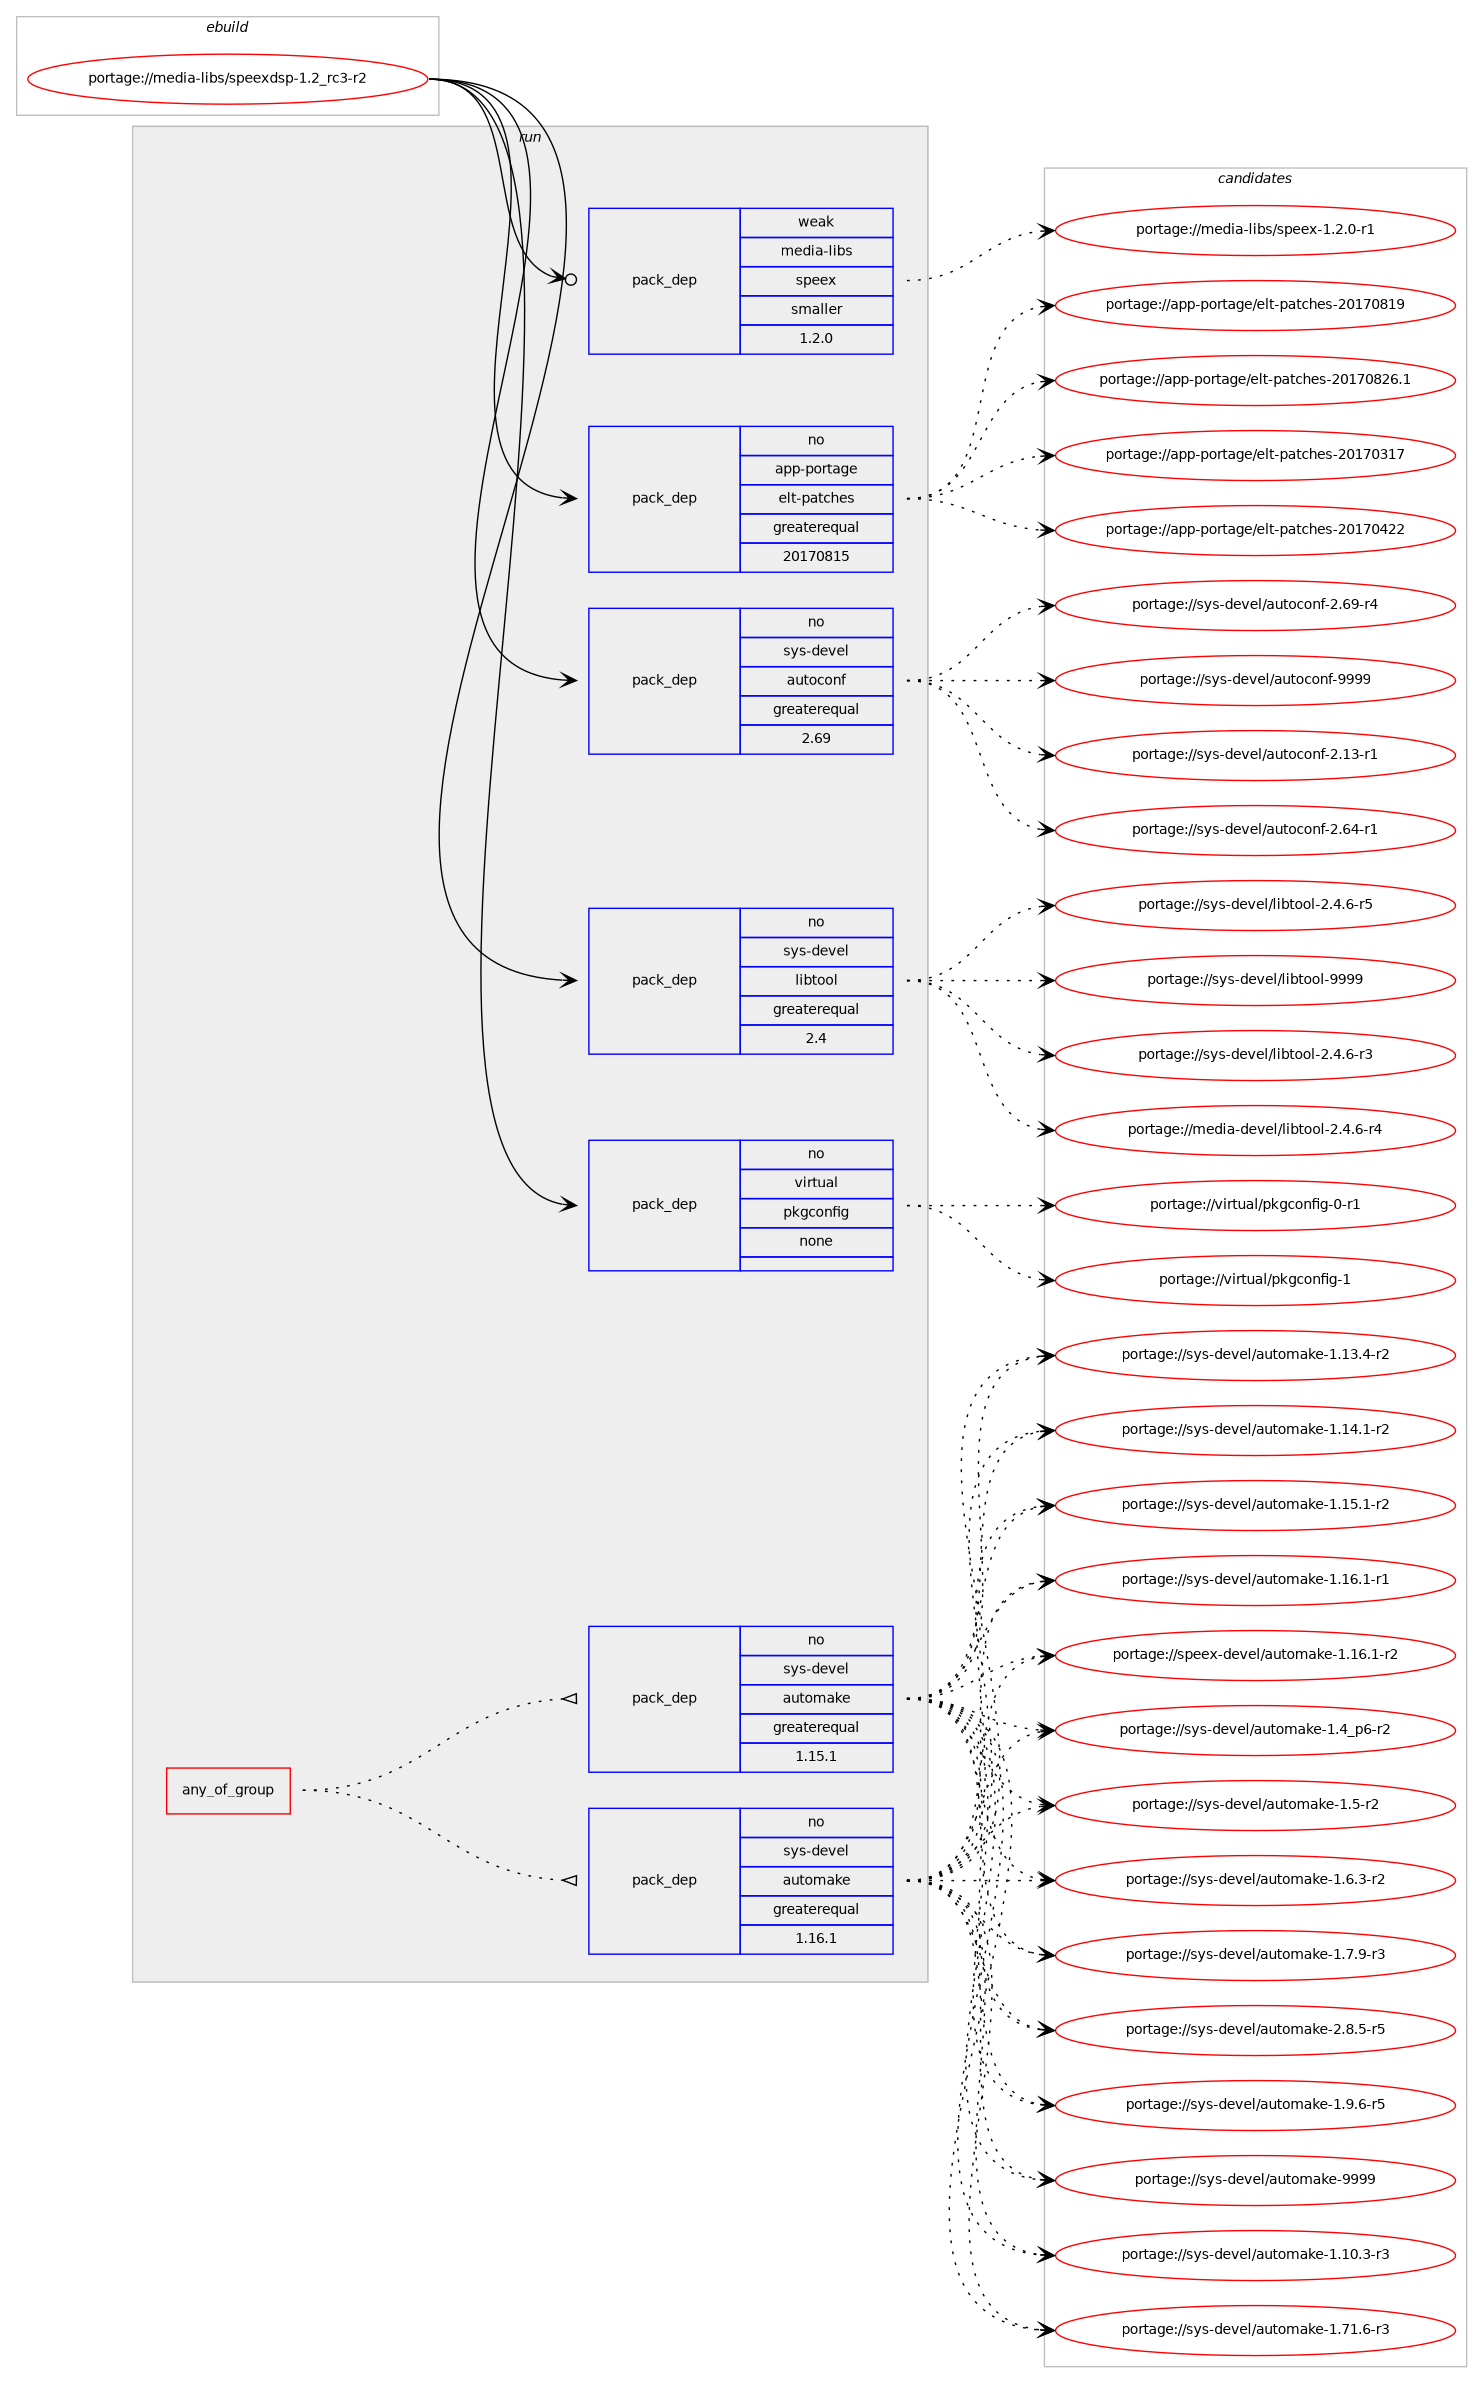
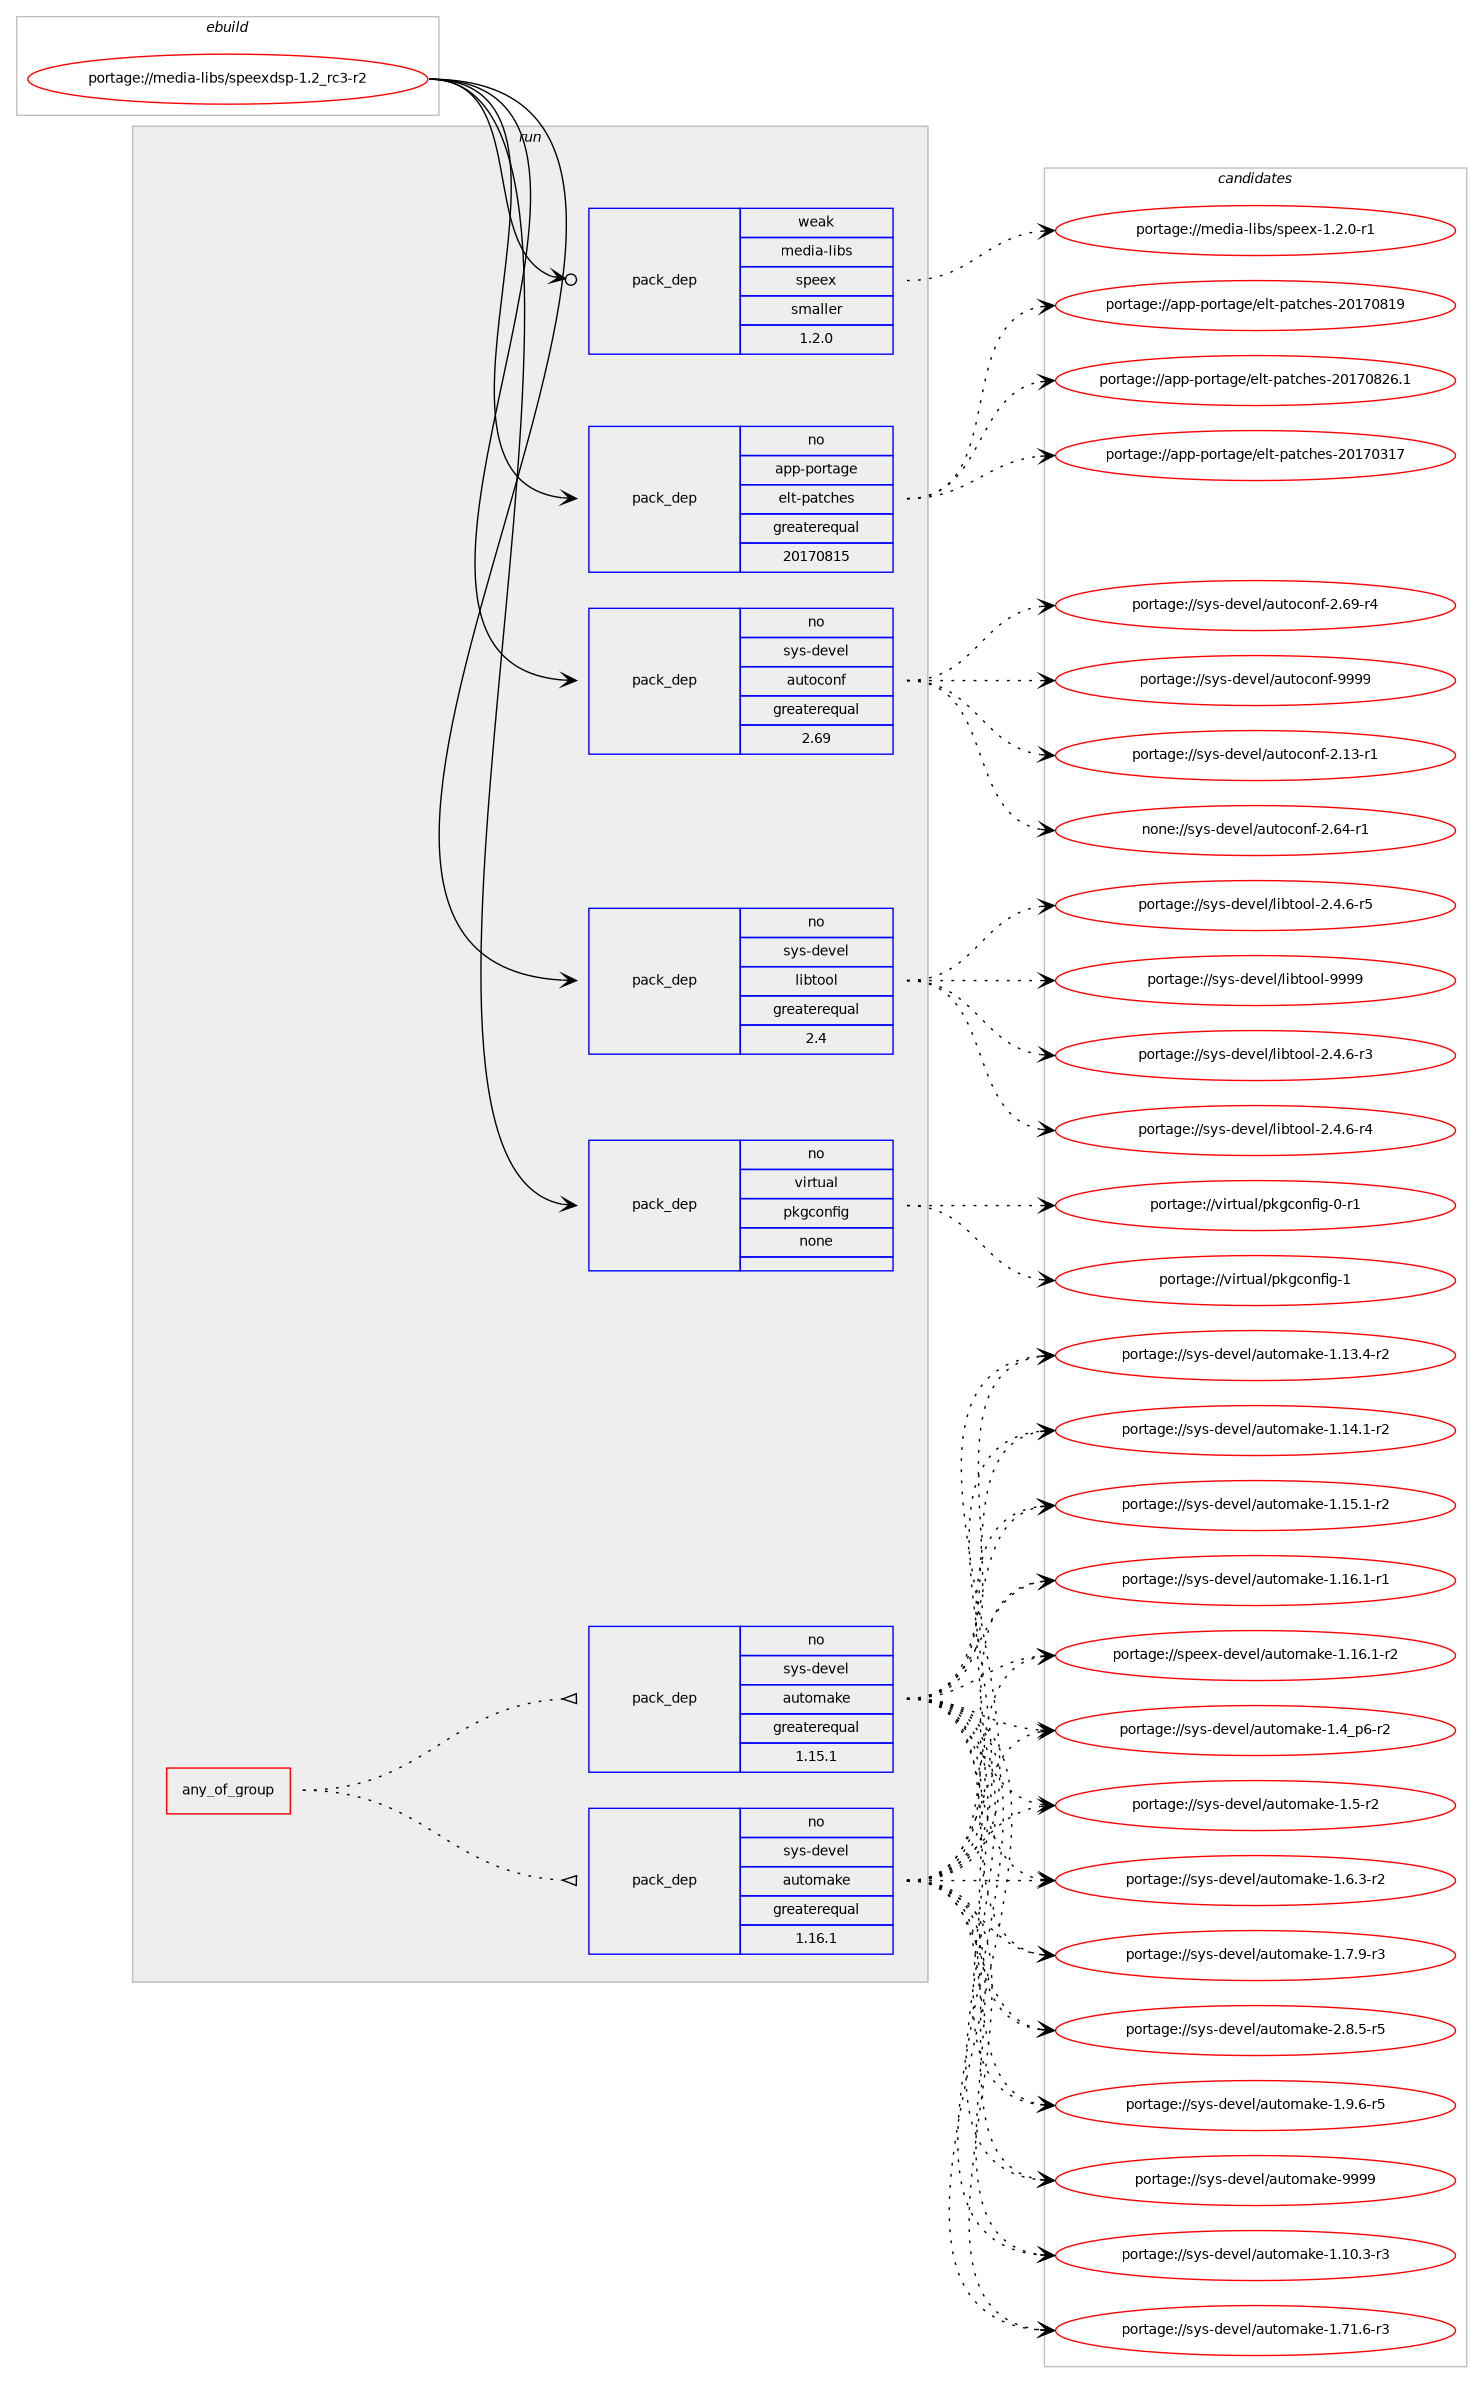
node "portage://app-portage/elt-patches-20170422": removed
node "portage://sys-devel/autoconf-2.64-r1": label "portage://sys-devel/autoconf-2.64-r1" -> "none://sys-devel/autoconf-2.64-r1"
node "portage://media-devel/libtool-2.4.6-r4": label "portage://media-devel/libtool-2.4.6-r4" -> "portage://sys-devel/libtool-2.4.6-r4"
